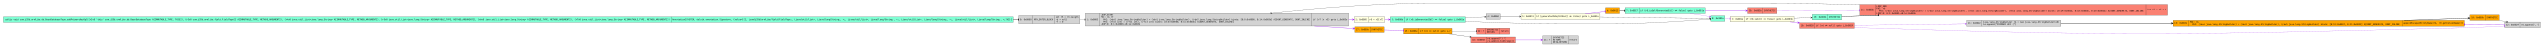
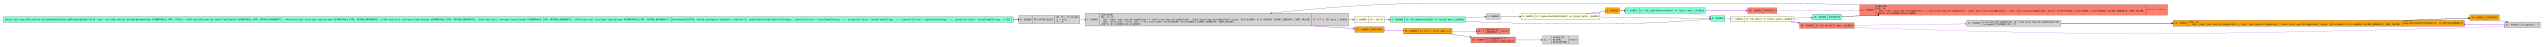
node "22: ?": text "RETURN" -> "ARGUMENT"
